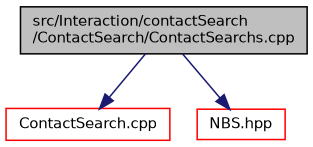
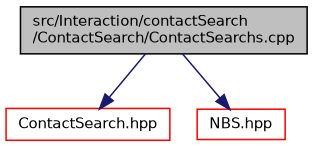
node "ContactSearch.cpp": label "ContactSearch.cpp" -> "ContactSearch.hpp"
